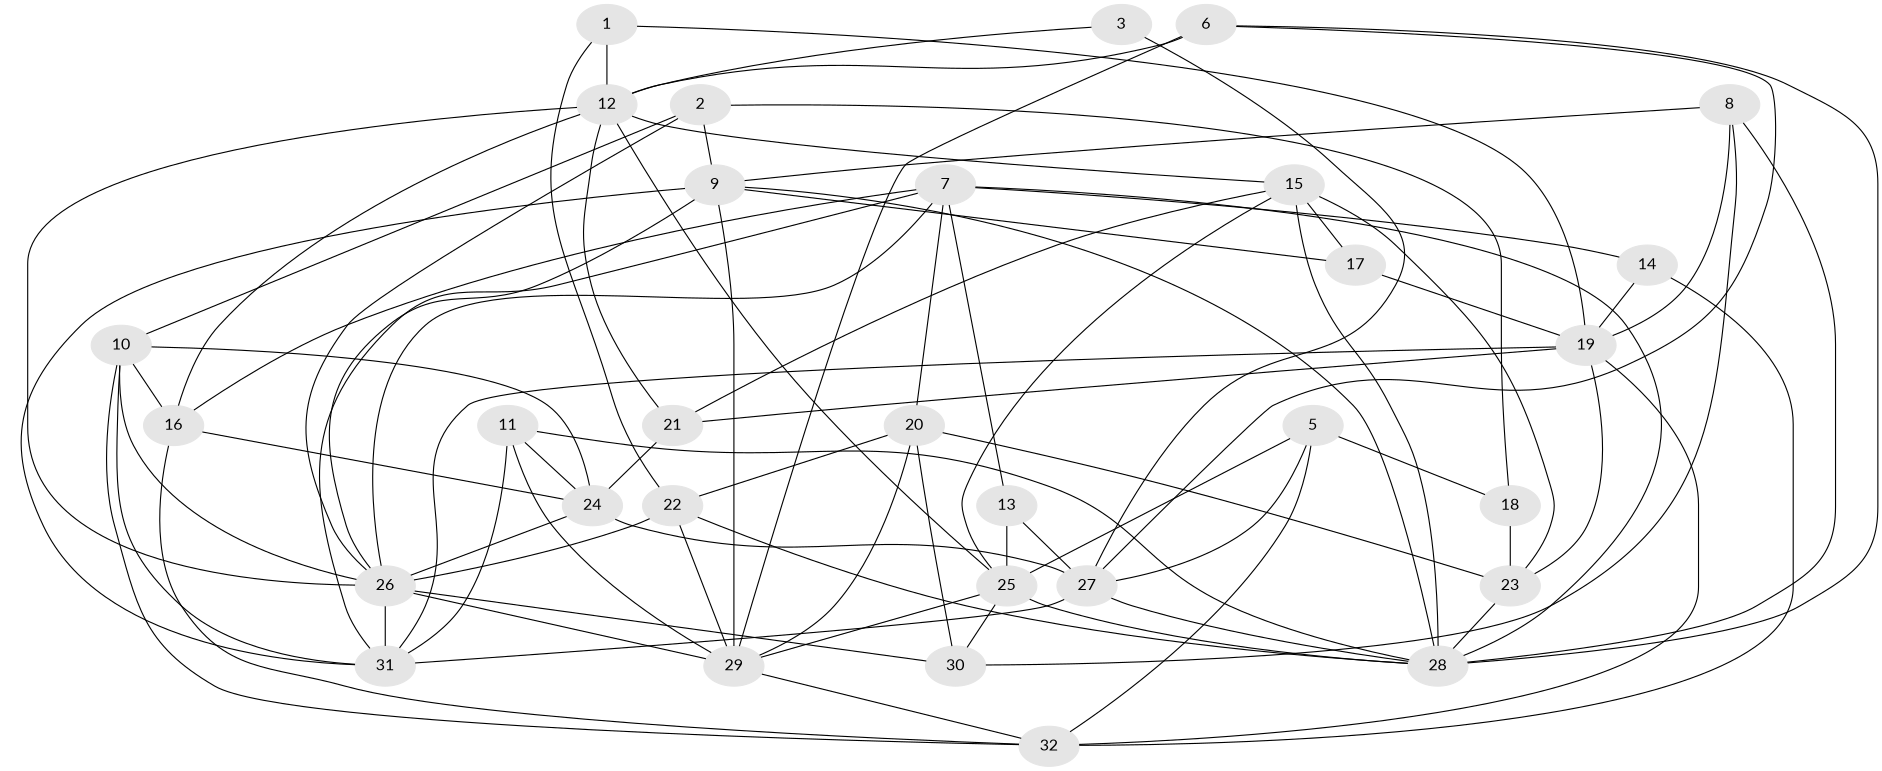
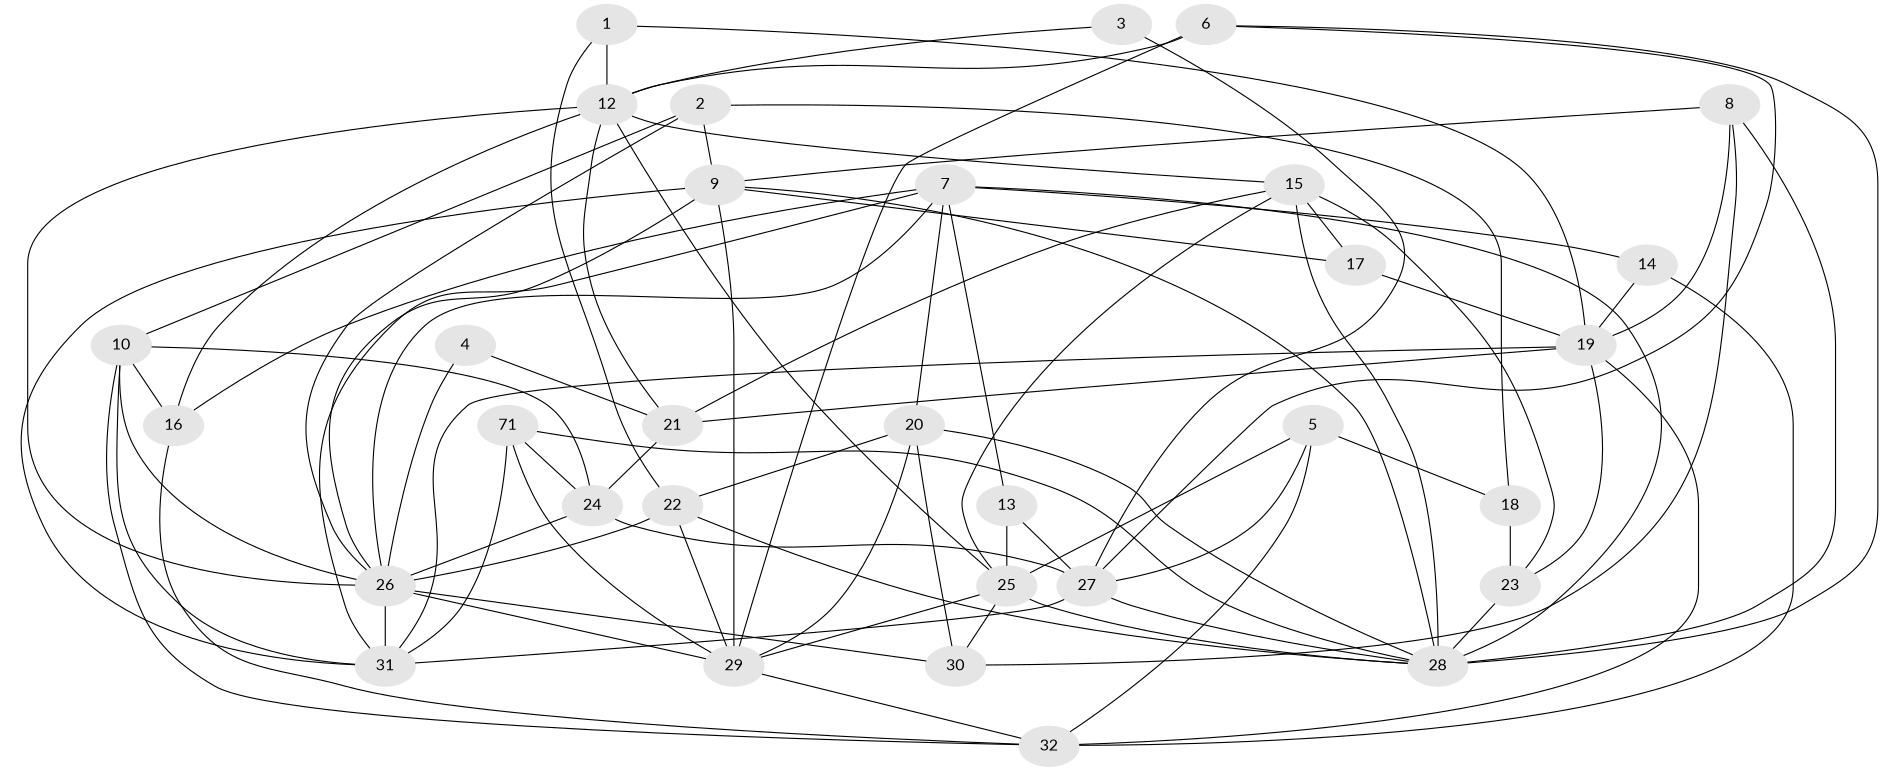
node "4": added
node "11": label "11" -> "71"
edge "16" -- "24": removed
edge "20" -- "23": now "20" -- "28"
